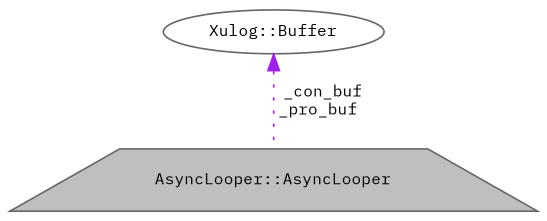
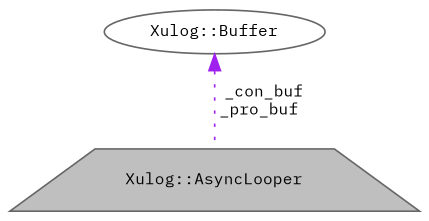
node "AsyncLooper::AsyncLooper": label "AsyncLooper::AsyncLooper" -> "Xulog::AsyncLooper"
